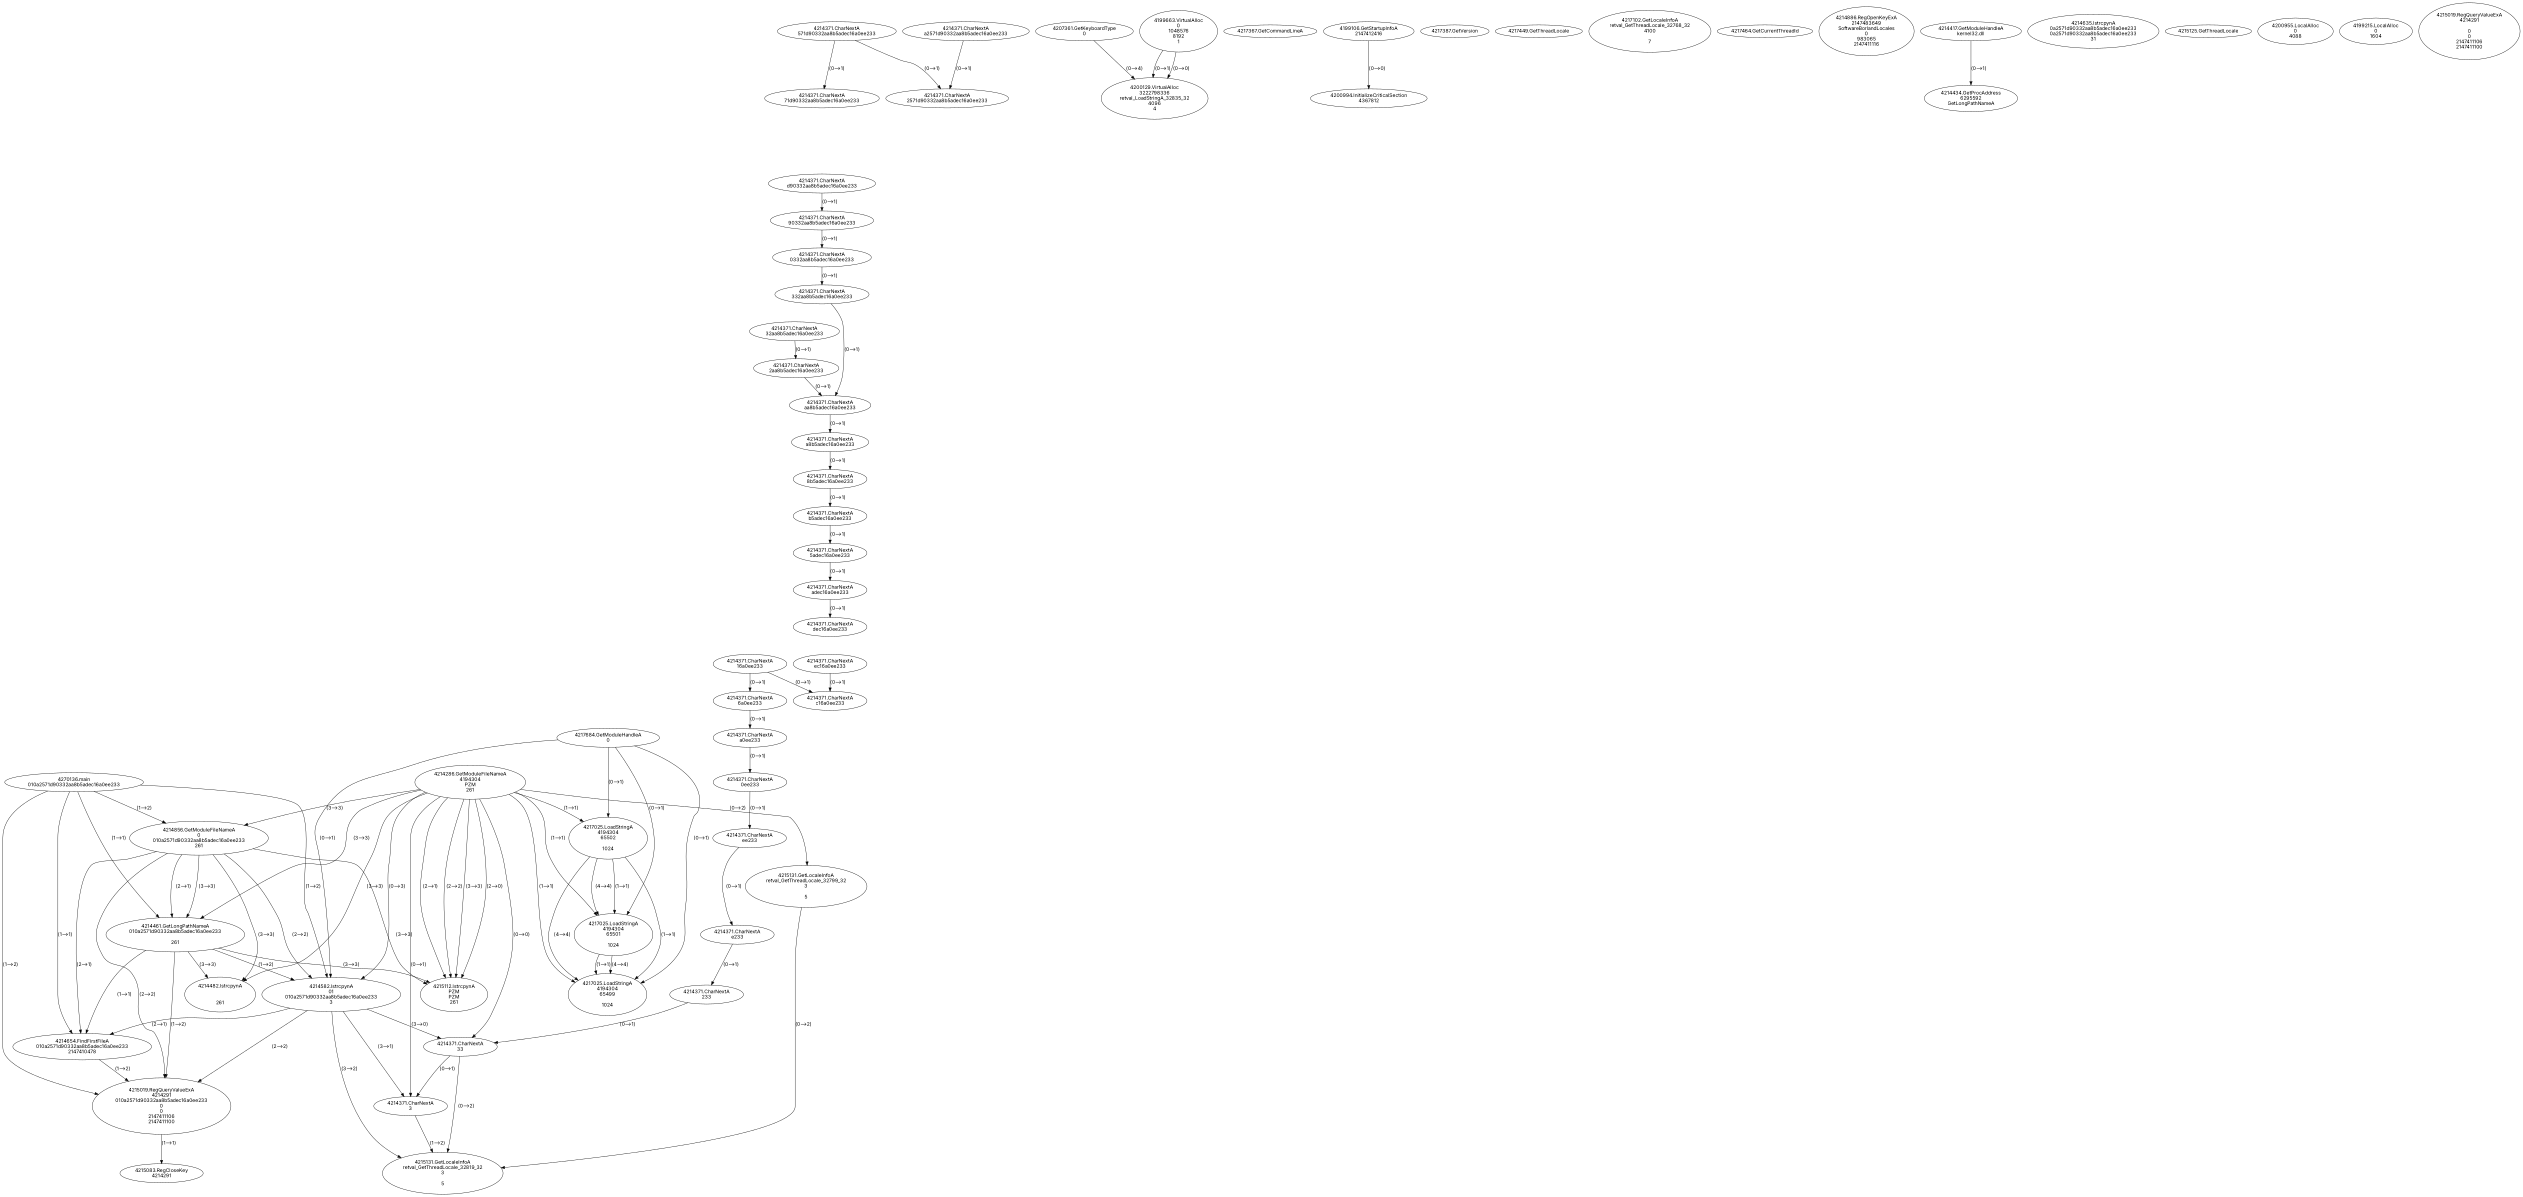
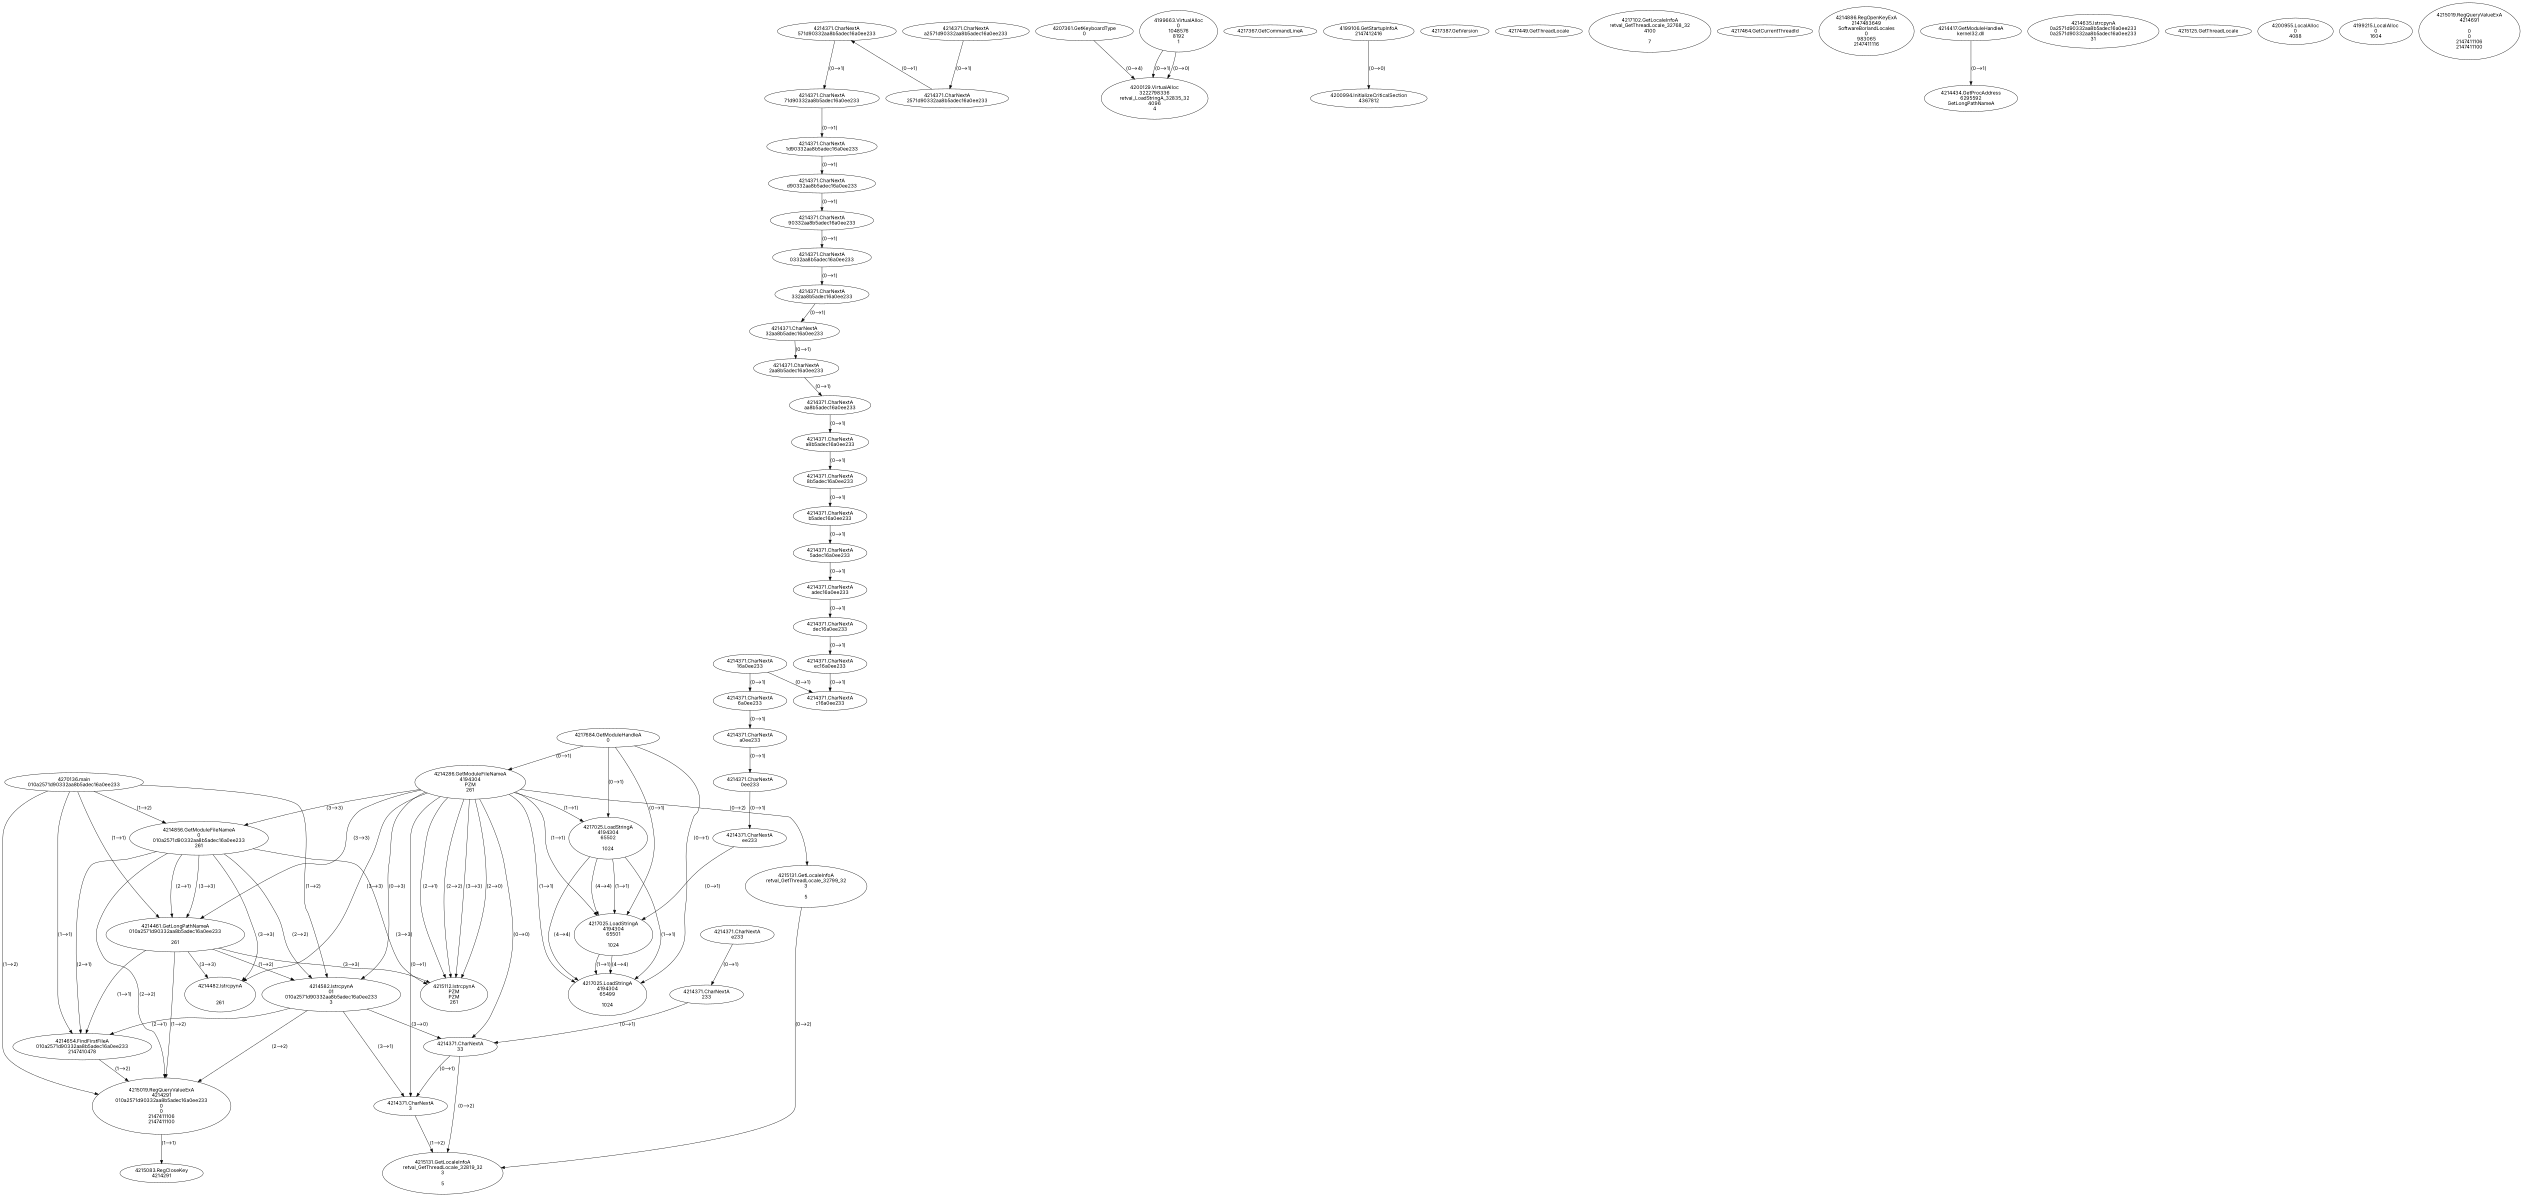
node "4215019.RegQueryValueExA 4214291 0 0 2147411106 2147411100": label "4215019.RegQueryValueExA 4214291 0 0 2147411106 2147411100" -> "4215019.RegQueryValueExA 4214691 0 0 2147411106 2147411100"
edge "4214371.CharNextA 571d90332aa8b5adec16a0ee233" -> "4214371.CharNextA 2571d90332aa8b5adec16a0ee233": reversed
node "4214371.CharNextA 1d90332aa8b5adec16a0ee233": added
edge "4214371.CharNextA 332aa8b5adec16a0ee233" -> "4214371.CharNextA aa8b5adec16a0ee233": now "4214371.CharNextA 332aa8b5adec16a0ee233" -> "4214371.CharNextA 32aa8b5adec16a0ee233"
edge "4214371.CharNextA dec16a0ee233" -> "4214371.CharNextA ec16a0ee233": added, label "(0-->1)"
edge "4217684.GetModuleHandleA 0" -> "4214582.lstrcpynA 01 010a2571d90332aa8b5adec16a0ee233 3": now "4217684.GetModuleHandleA 0" -> "4214286.GetModuleFileNameA 4194304 PZM 261"
edge "4214371.CharNextA ee233" -> "4214371.CharNextA e233": now "4214371.CharNextA ee233" -> "4217025.LoadStringA 4194304 65501 1024"
edge "4214582.lstrcpynA 01 010a2571d90332aa8b5adec16a0ee233 3" -> "4215131.GetLocaleInfoA retval_GetThreadLocale_32819_32 3 5": removed, label "(3-->2)"
